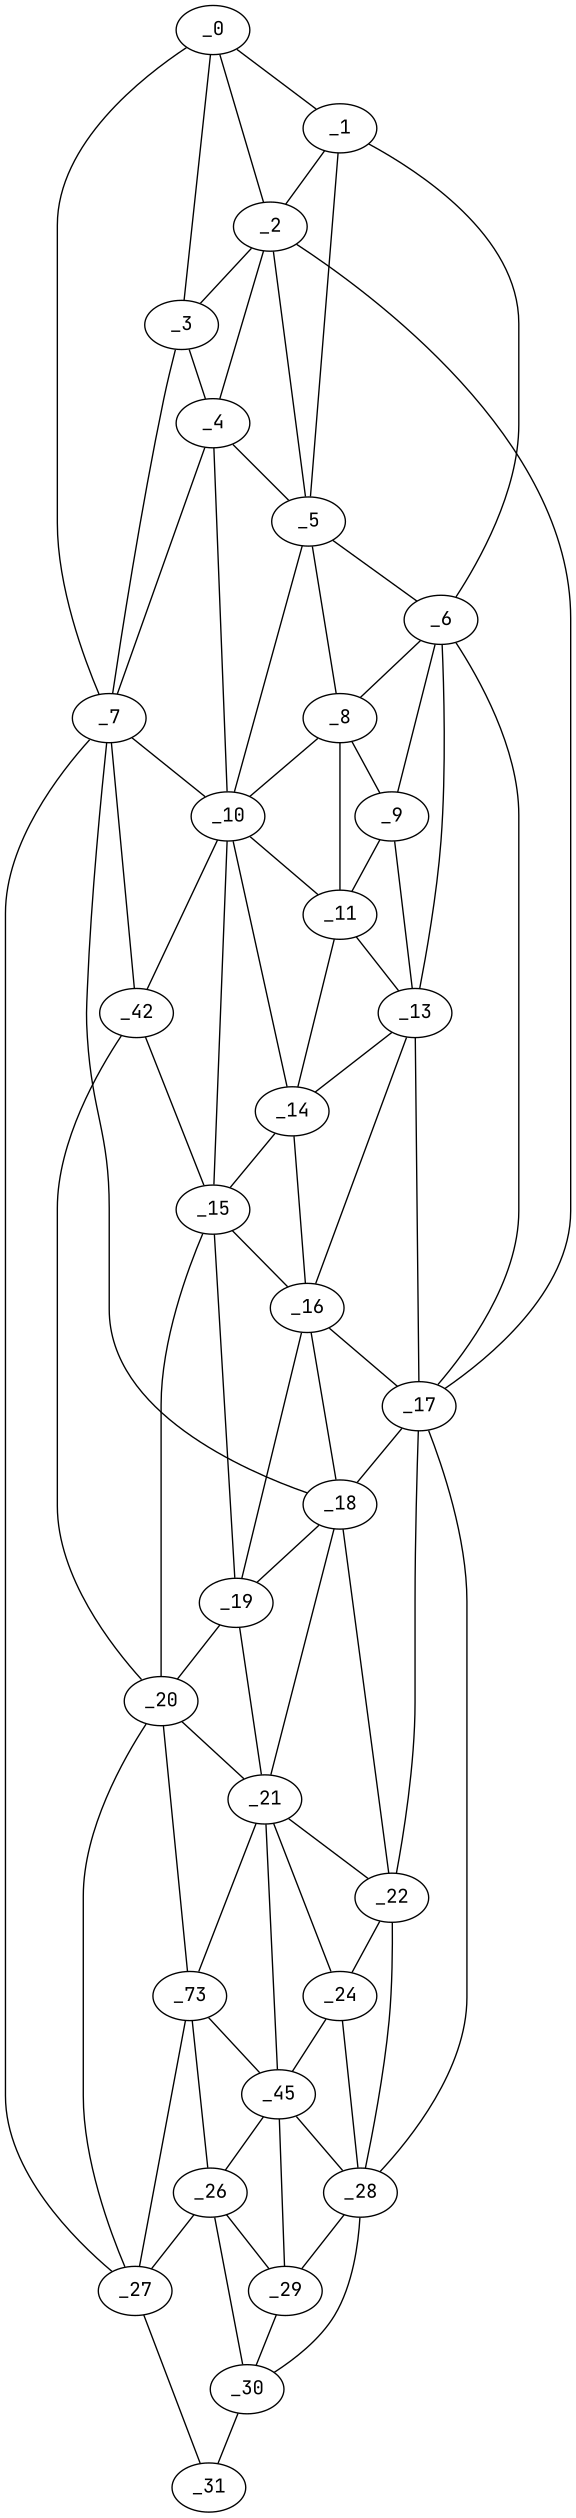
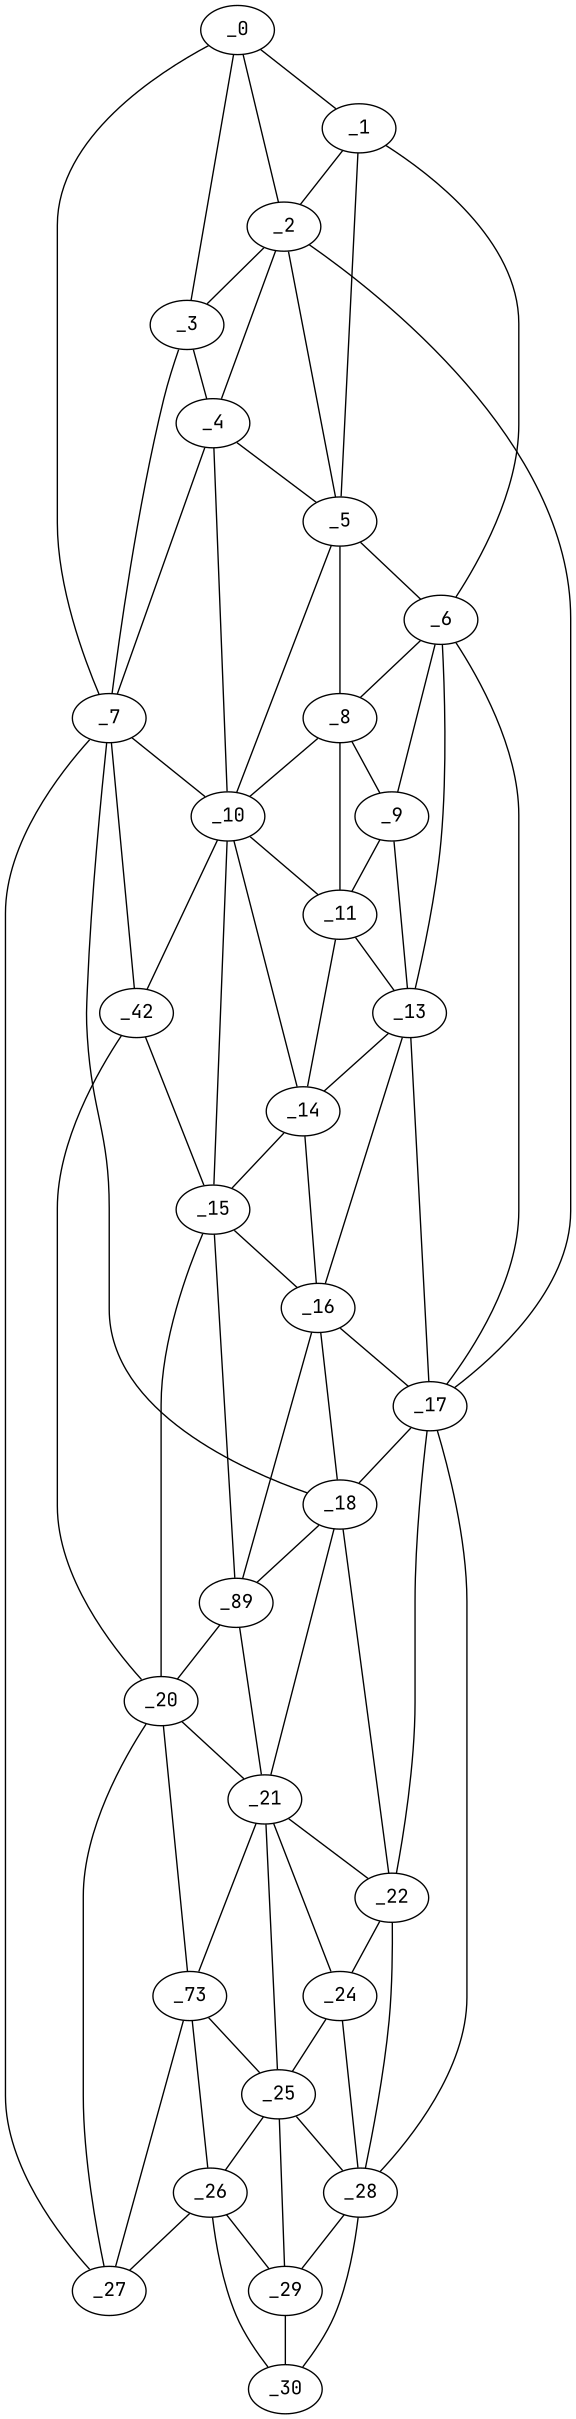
node "_19": label "_19" -> "_89"
node "_45": label "_45" -> "_25"
node "_31": removed
